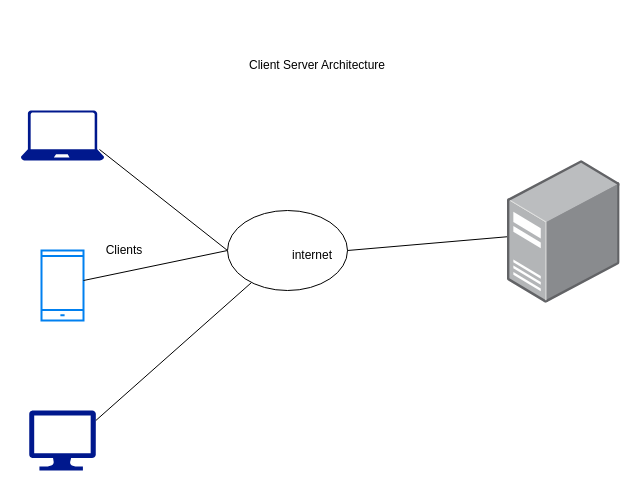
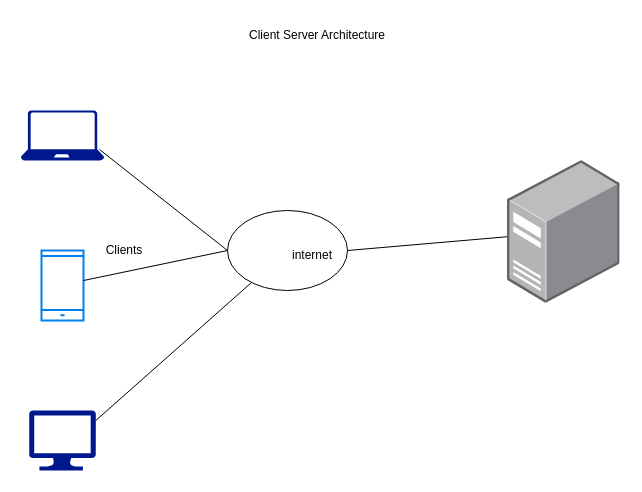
node "Client Server Architecture": moved (318, 66) -> (318, 36)
